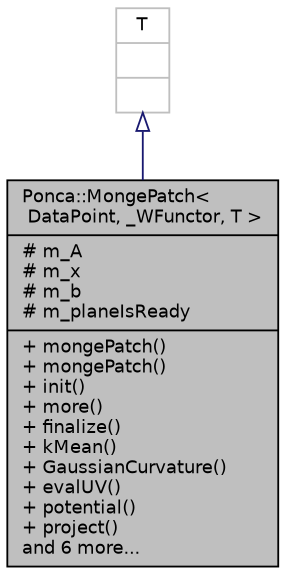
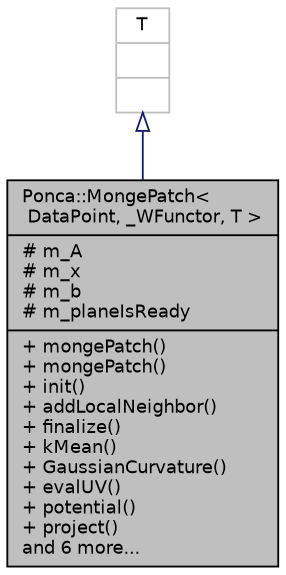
node "Ponca::MongePatch<": text "+ more()" -> "+ addLocalNeighbor()"
